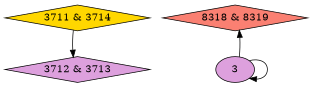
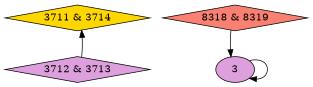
edge "3711 & 3714" -> "3712 & 3713": reversed
edge "3" -> "8318 & 8319": reversed
